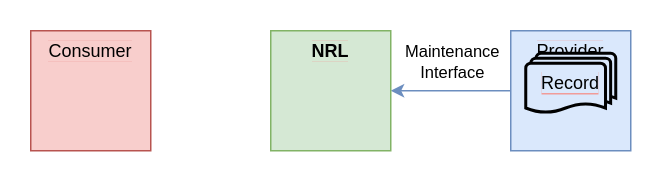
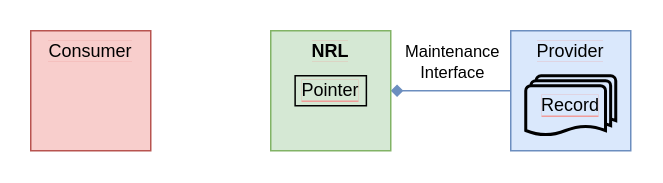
node "Record": moved (571, 83) -> (571, 106)
node "Pointer": added
edge "Provider" -> "NRL": arrowhead classic -> diamond
